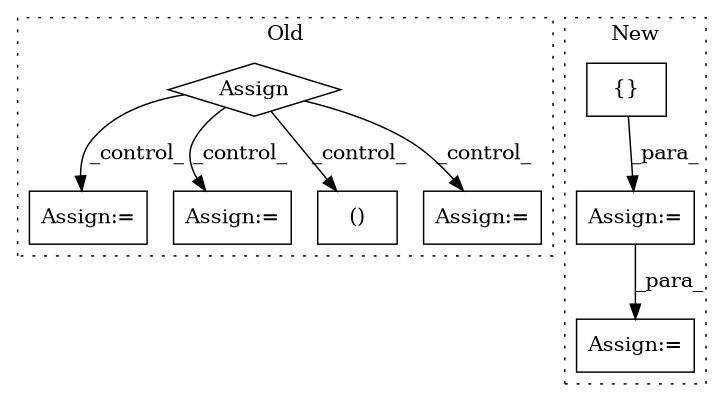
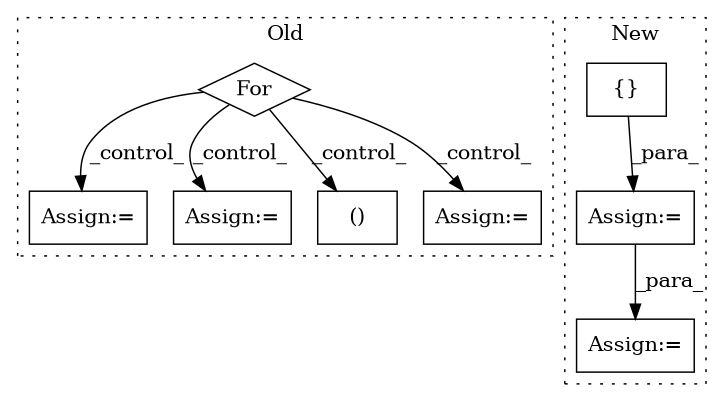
node "Assign": label "Assign" -> "For"
